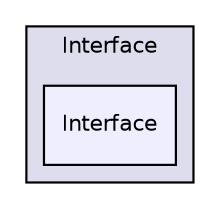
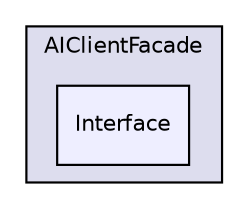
cluster "Interface": label "Interface" -> "AIClientFacade"
